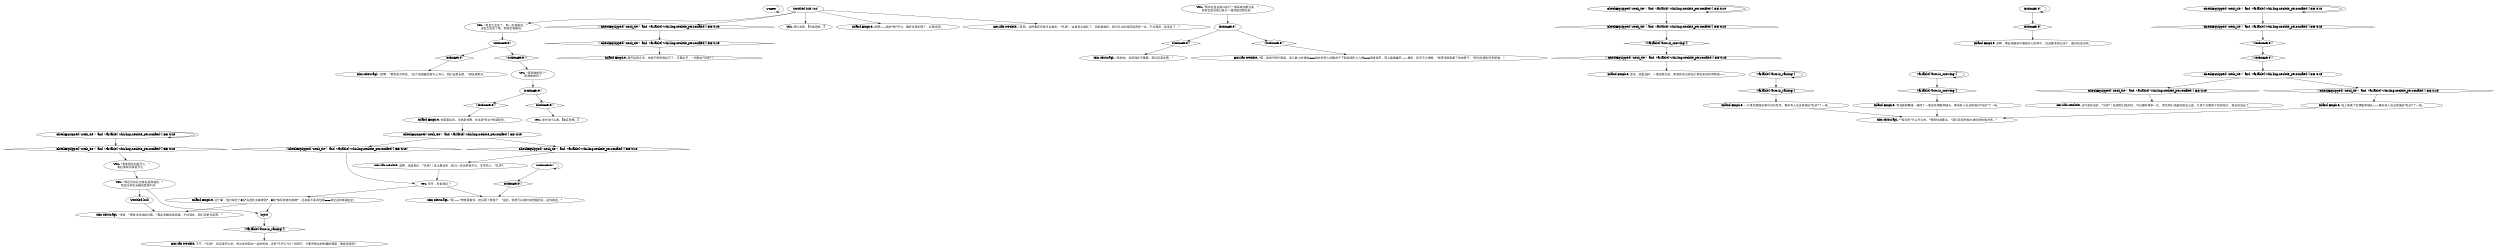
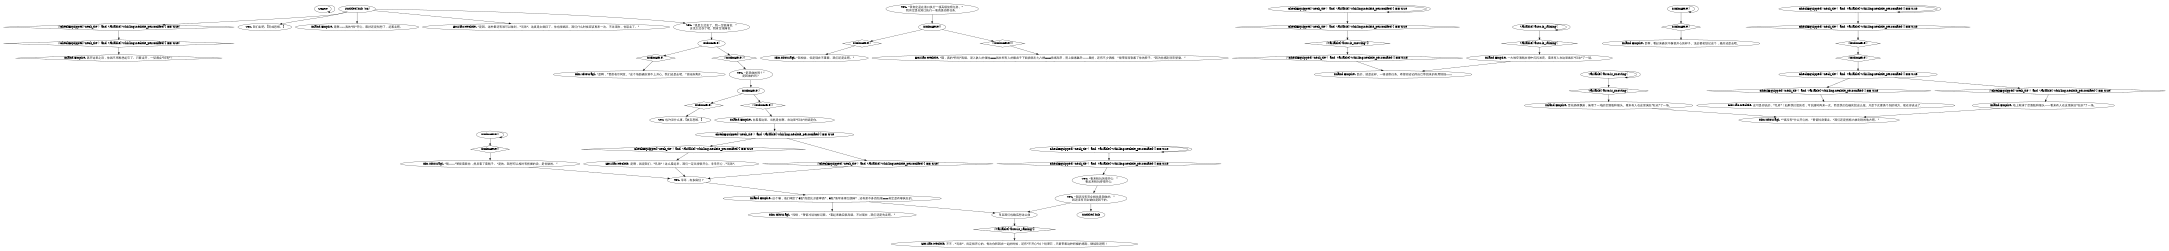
edge "Inland Empire: 一大堆空酒瓶在雨中闪闪发亮。看来有人在这里疯狂*狂欢*了一场。" -> "Kim Kitsuragi: “*真没有*什么开心的。”警督转身要走。“我们还是把精力放到别的地方吧。”": now "Inland Empire: 一大堆空酒瓶在雨中闪闪发亮。看来有人在这里疯狂*狂欢*了一场。" -> "Inland Empire: 是的，就是这样。一项侦察任务。希望你还记得自己带回来的有用情报……"
edge "You: 等等，有多疯狂？" -> "Kim Kitsuragi: “呃……”警督看着你，然后看了看瓶子。“是的。我想可以相对有把握的说，是你做的。”": reversed
edge "Untitled hub" -> "Kim Kitsuragi: “没错，”警督冷淡地标记着。“看起来确实很高级。不过现在，我们还是先走吧。”": removed
node "input": label "input" -> "而且我们也确实想这么做"
